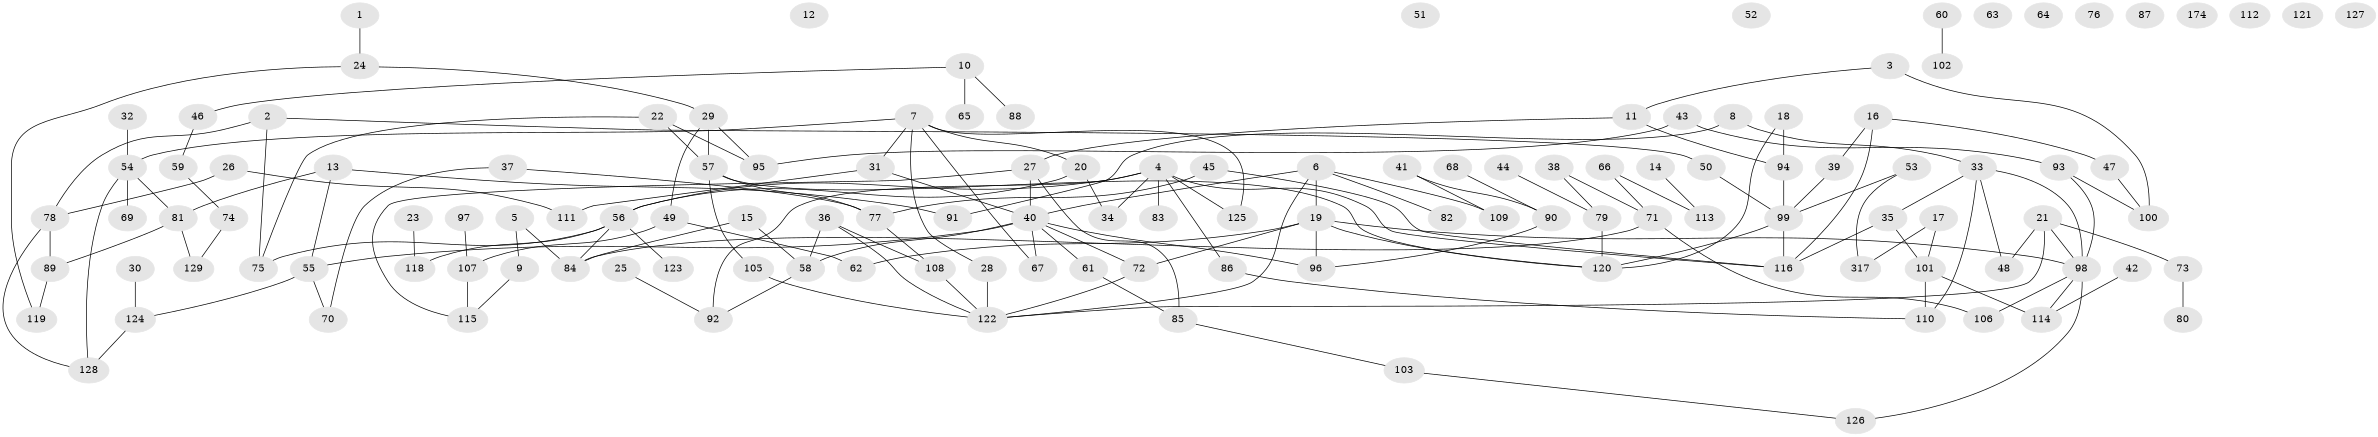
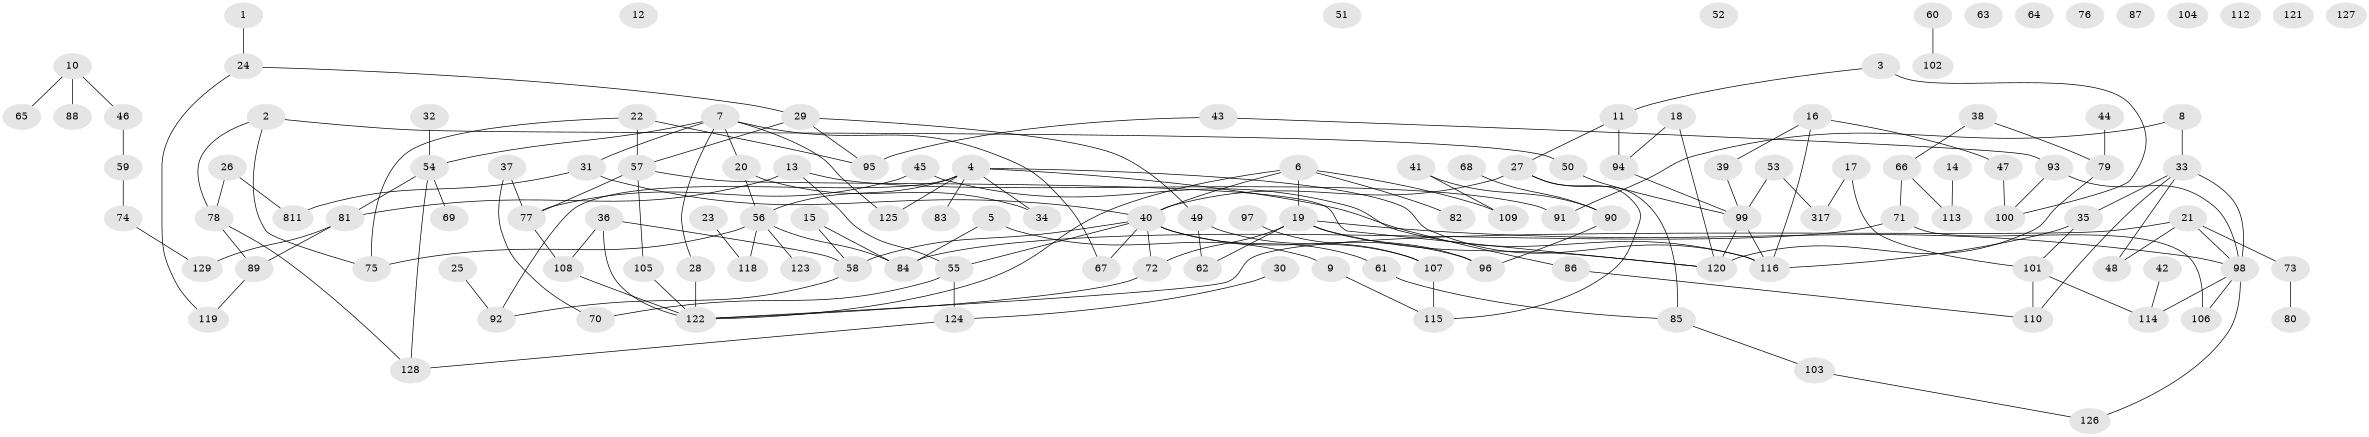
node "174": label "174" -> "104"
edge "38" -- "71": now "38" -- "66"
node "111": label "111" -> "811"
